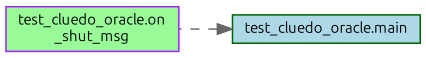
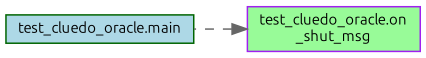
edge "test_cluedo_oracle.on _shut_msg" -> "test_cluedo_oracle.main": reversed
